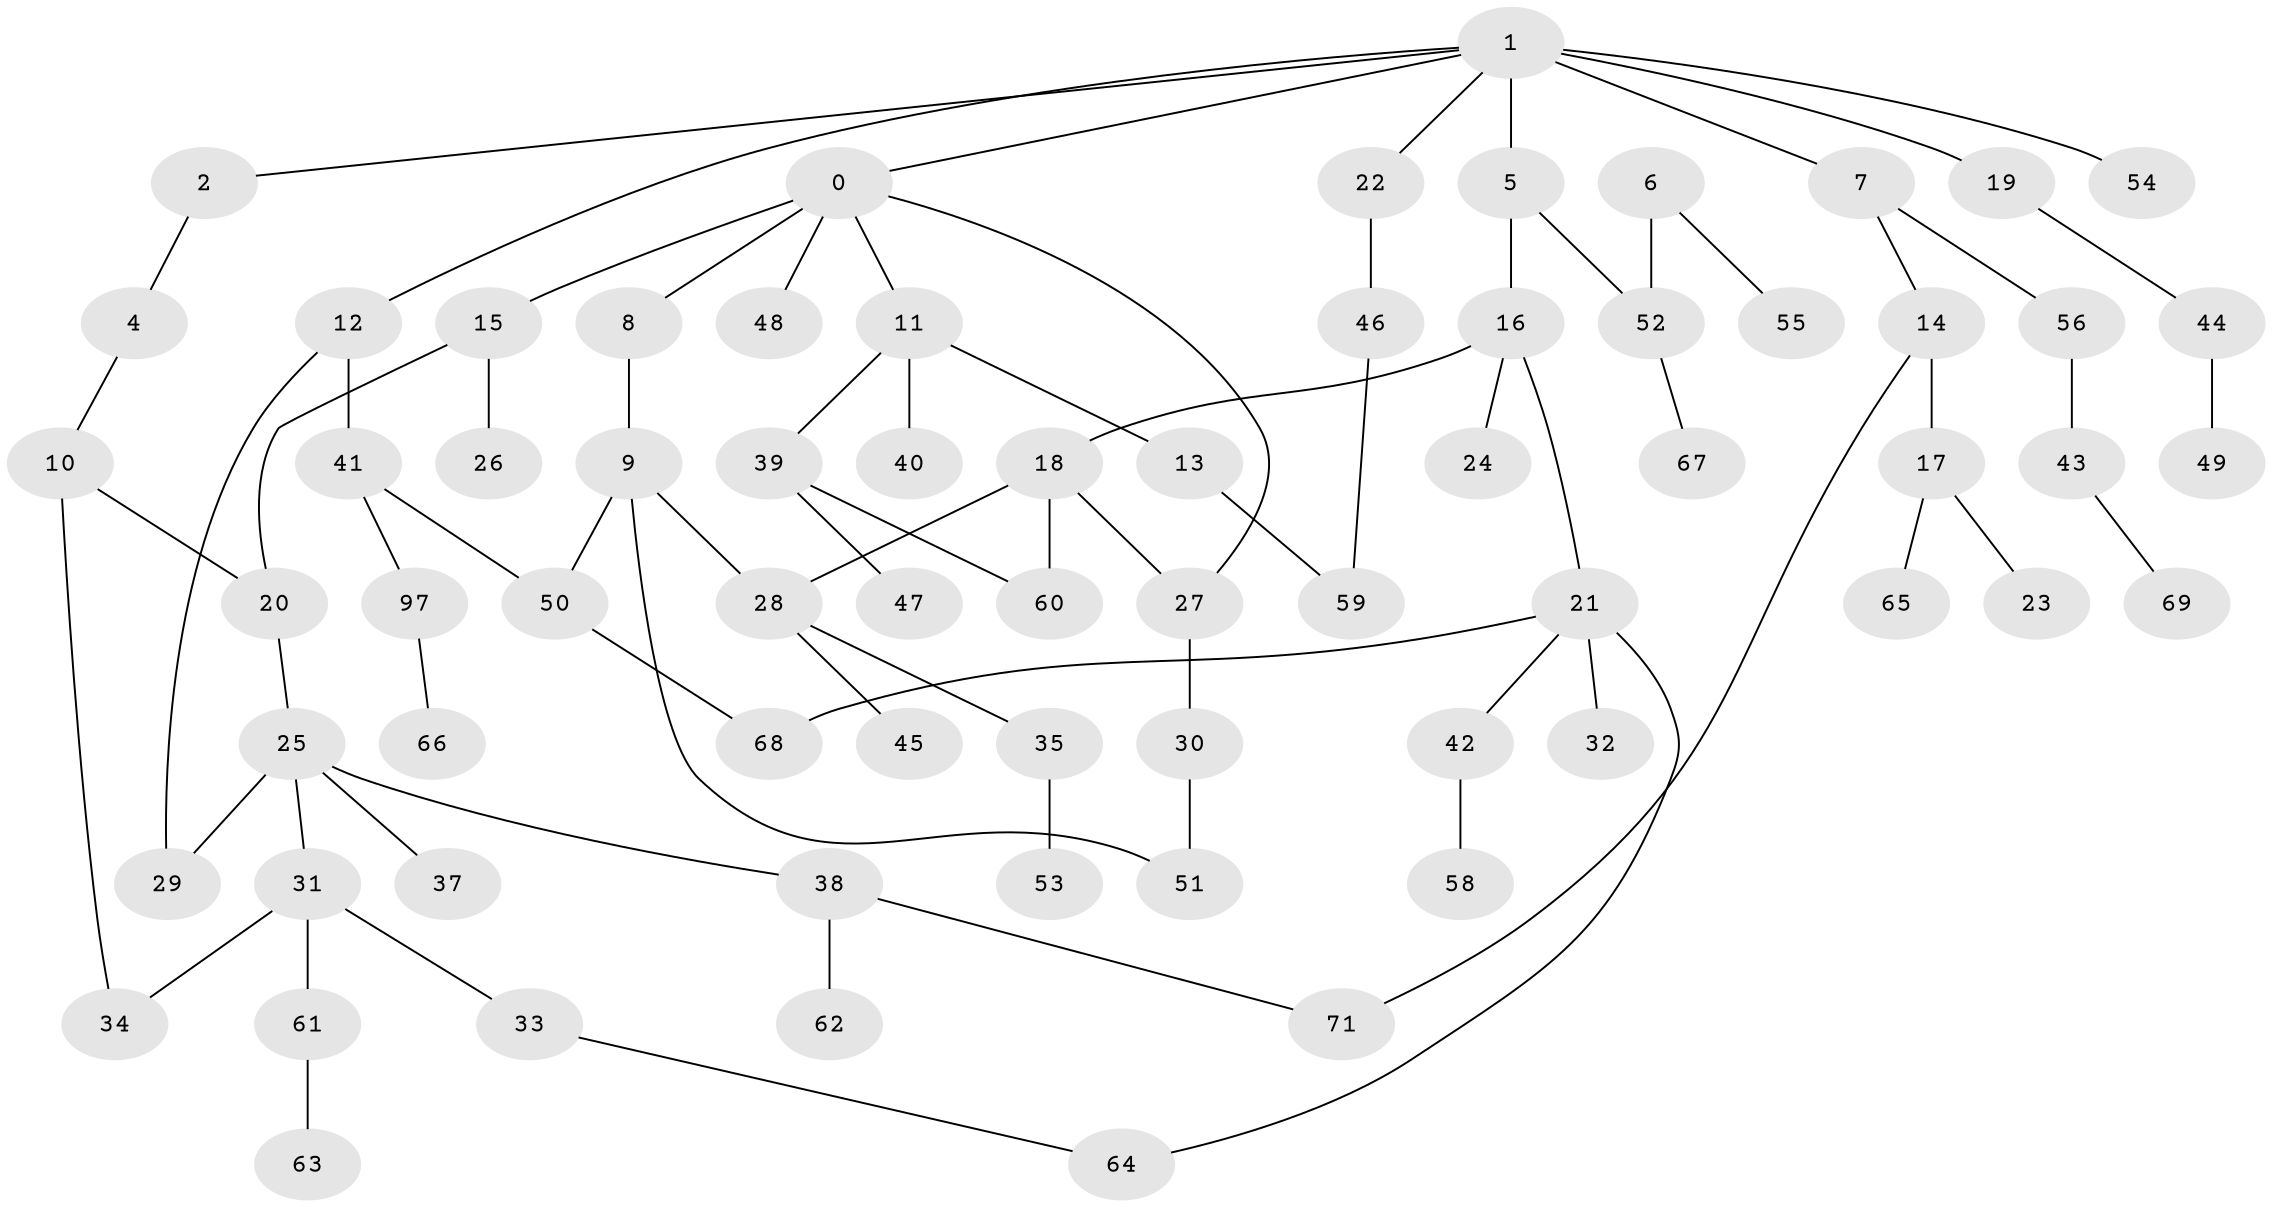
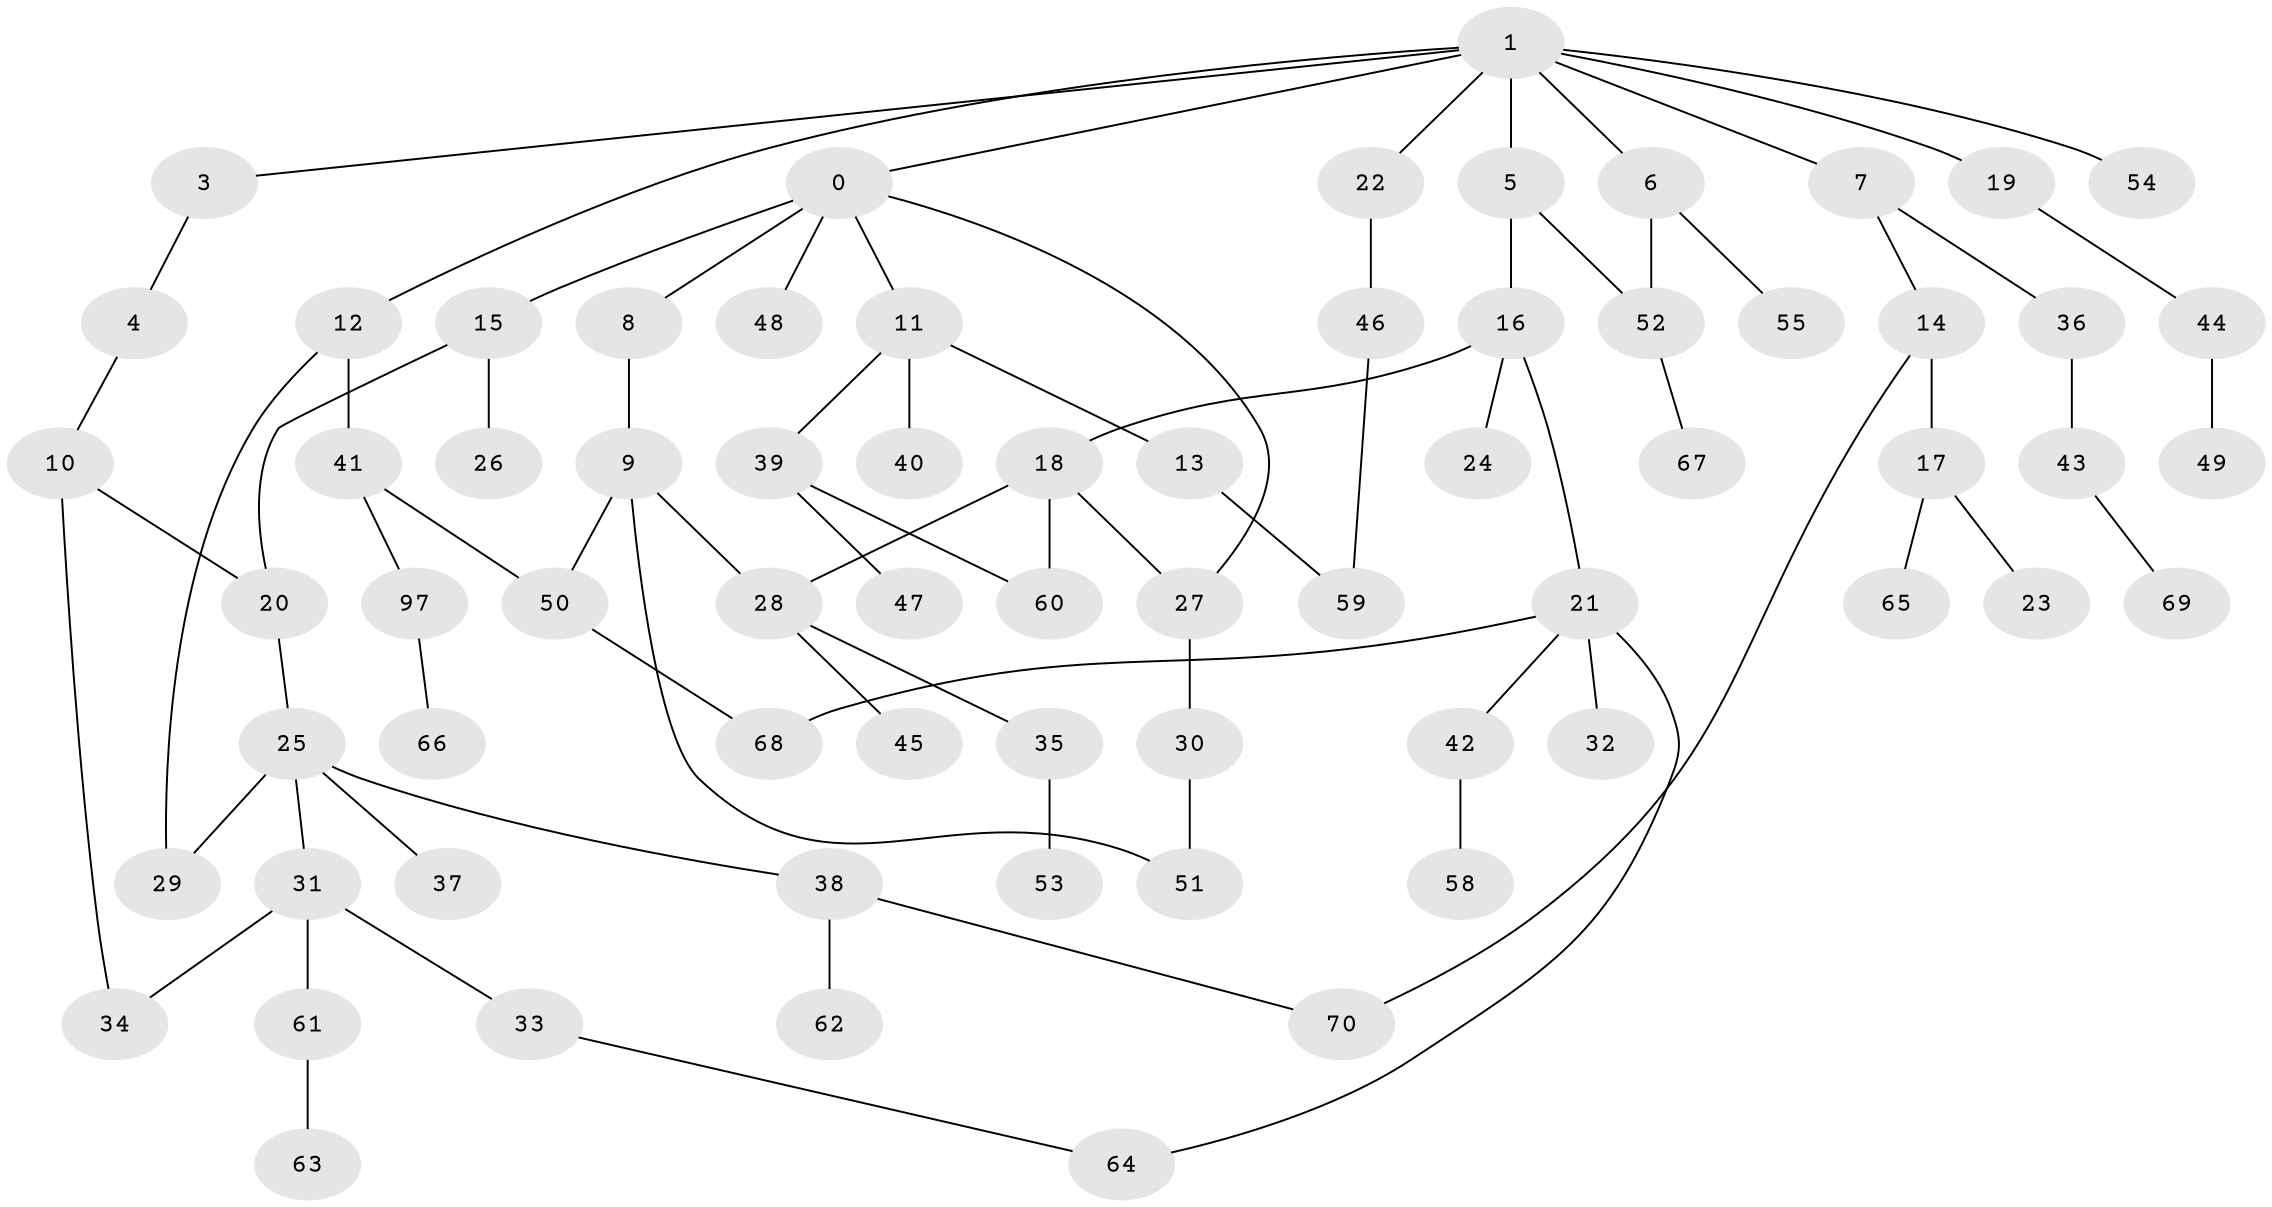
edge "1" -- "6": added
node "2": label "2" -> "3"
node "56": label "56" -> "36"
node "71": label "71" -> "70"
